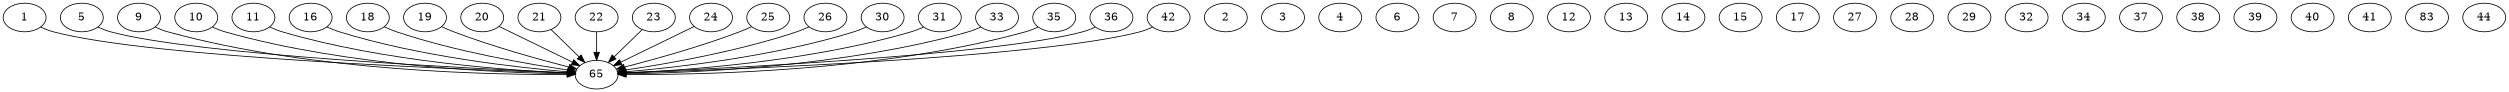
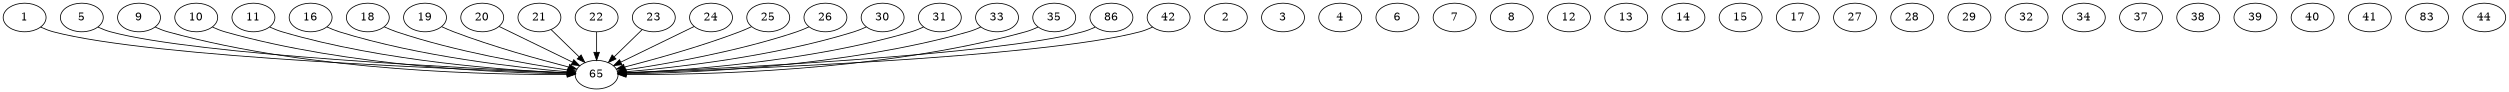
node "36": label "36" -> "86"
